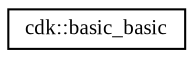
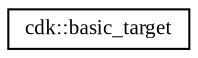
node "cdk::basic_basic": label "cdk::basic_basic" -> "cdk::basic_target"
